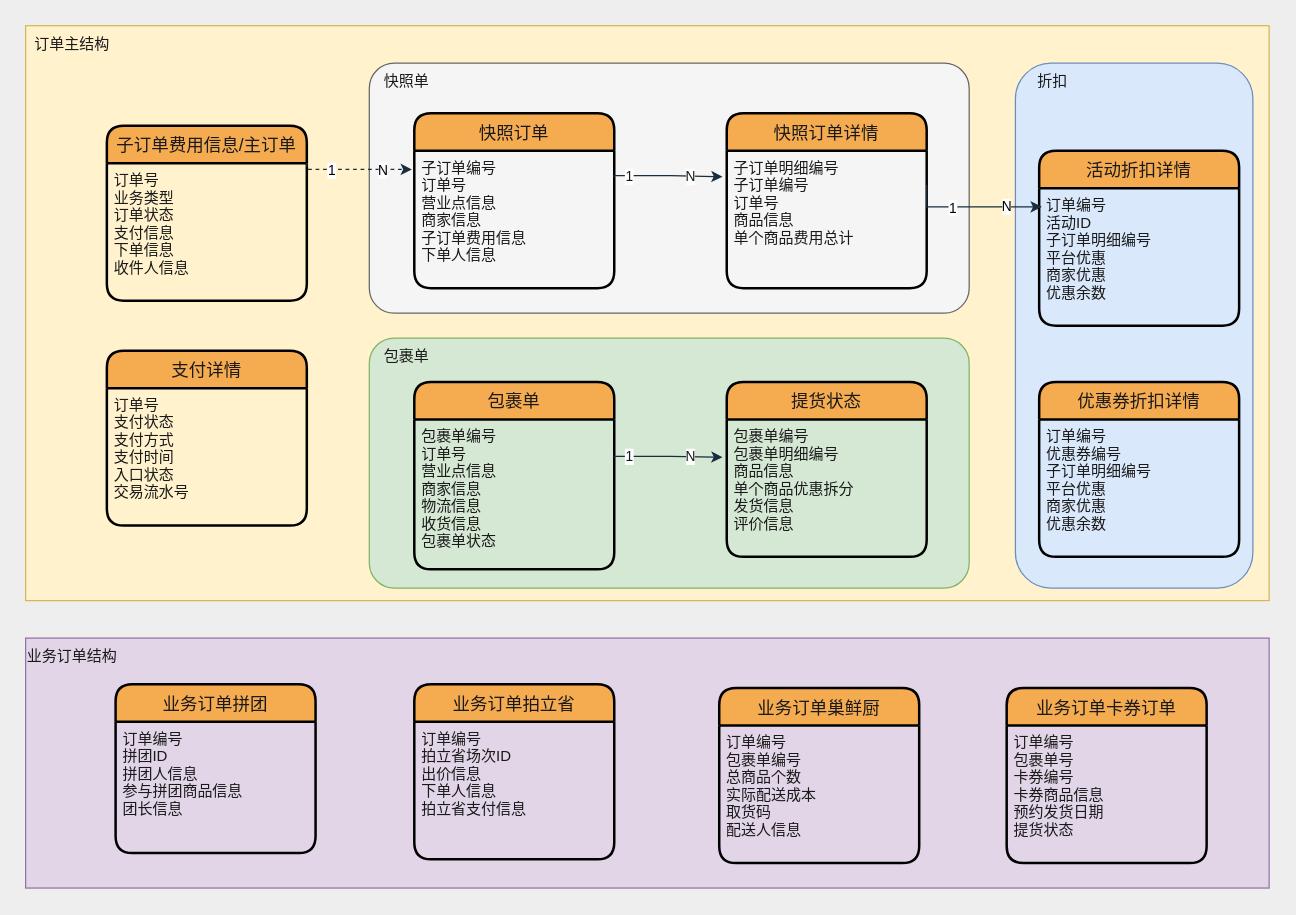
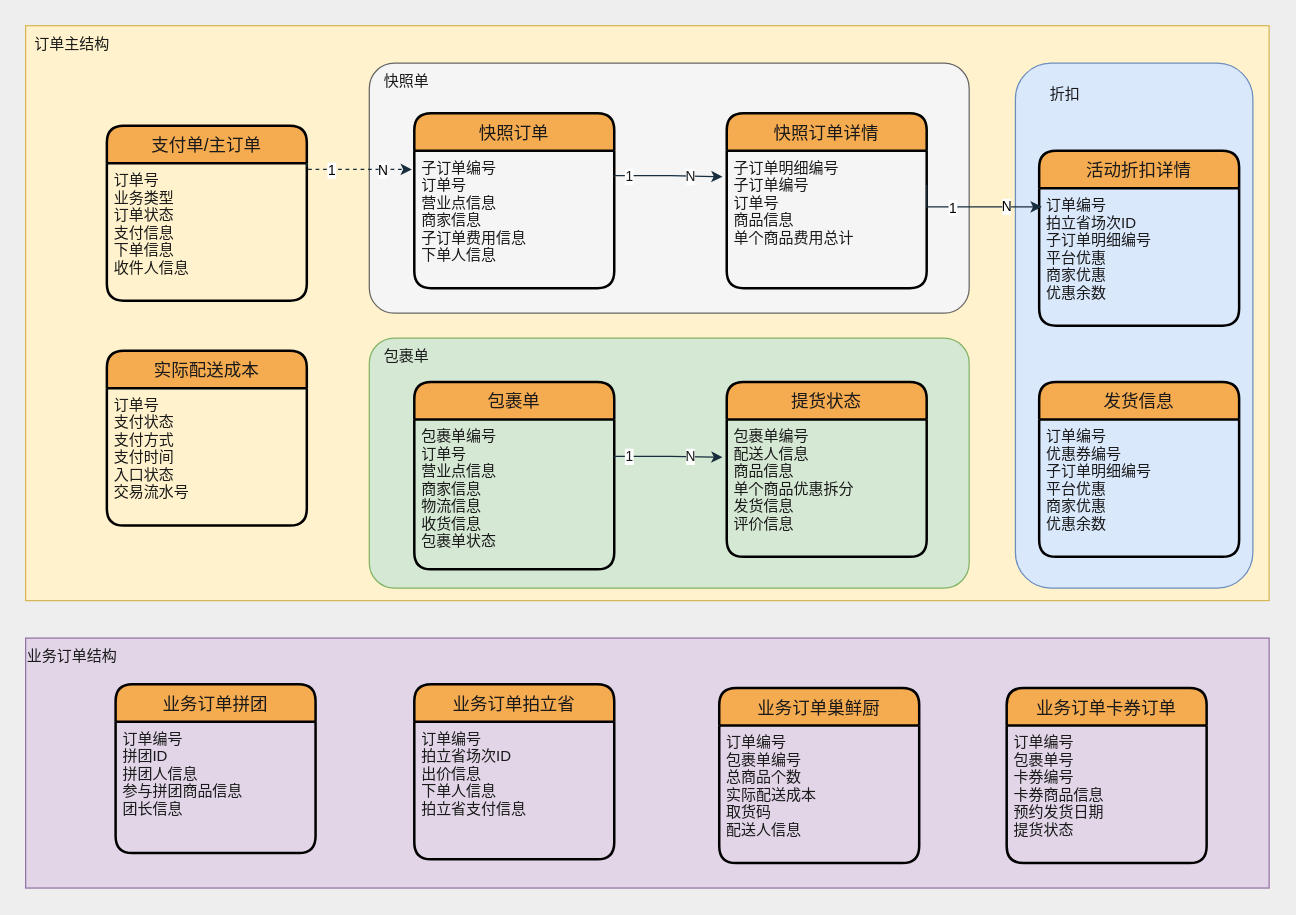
node "折扣": moved (1053, 82) -> (1066, 94)
node "子订单费用信息/主订单": label "子订单费用信息/主订单" -> "支付单/主订单"
node "订单编号 活动ID 子订单明细编号 平台优惠 商家优惠 优惠余数": label "订单编号 活动ID 子订单明细编号 平台优惠 商家优惠 优惠余数" -> "订单编号 拍立省场次ID 子订单明细编号 平台优惠 商家优惠 优惠余数"
node "支付详情": label "支付详情" -> "实际配送成本"
node "优惠券折扣详情": label "优惠券折扣详情" -> "发货信息"
node "包裹单编号 包裹单明细编号 商品信息 单个商品优惠拆分 发货信息 评价信息": label "包裹单编号 包裹单明细编号 商品信息 单个商品优惠拆分 发货信息 评价信息" -> "包裹单编号 配送人信息 商品信息 单个商品优惠拆分 发货信息 评价信息"
